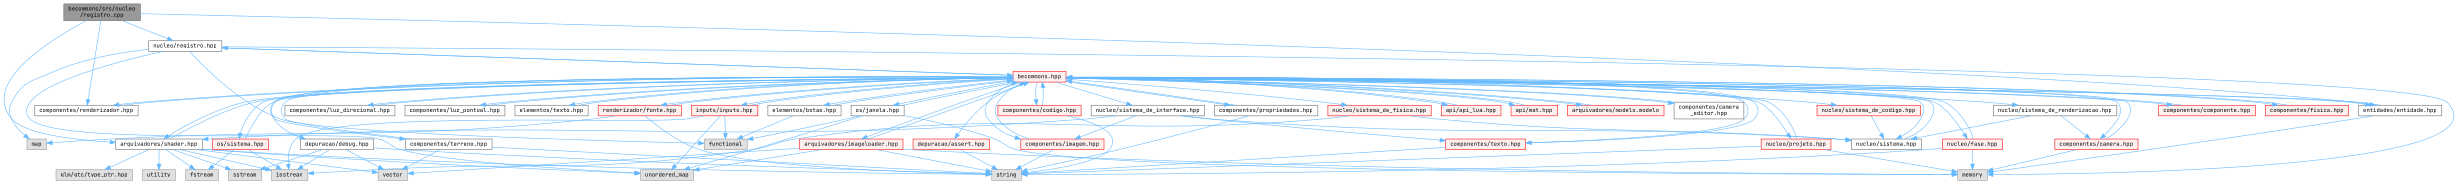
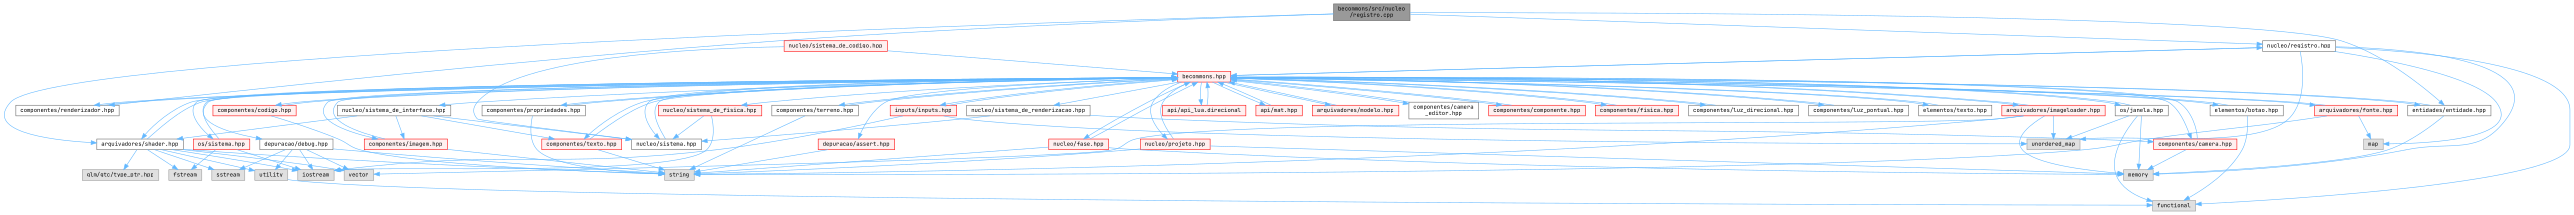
edge "becommons.hpp" -> "nucleo/sistema_de_codigo.hpp": reversed
node "renderizador/fonte.hpp": label "renderizador/fonte.hpp" -> "arquivadores/fonte.hpp"
node "api/api_lua.hpp": label "api/api_lua.hpp" -> "api/api_lua.direcional"
node "arquivadores/modelo.modelo": label "arquivadores/modelo.modelo" -> "arquivadores/modelo.hpp"
edge "inputs/inputs.hpp" -> "functional": now "utility" -> "functional"
edge "depuracao/debug.hpp" -> "utility": added
edge "componentes/terreno.hpp" -> "vector": removed
edge "arquivadores/shader.hpp" -> "unordered_map": removed
